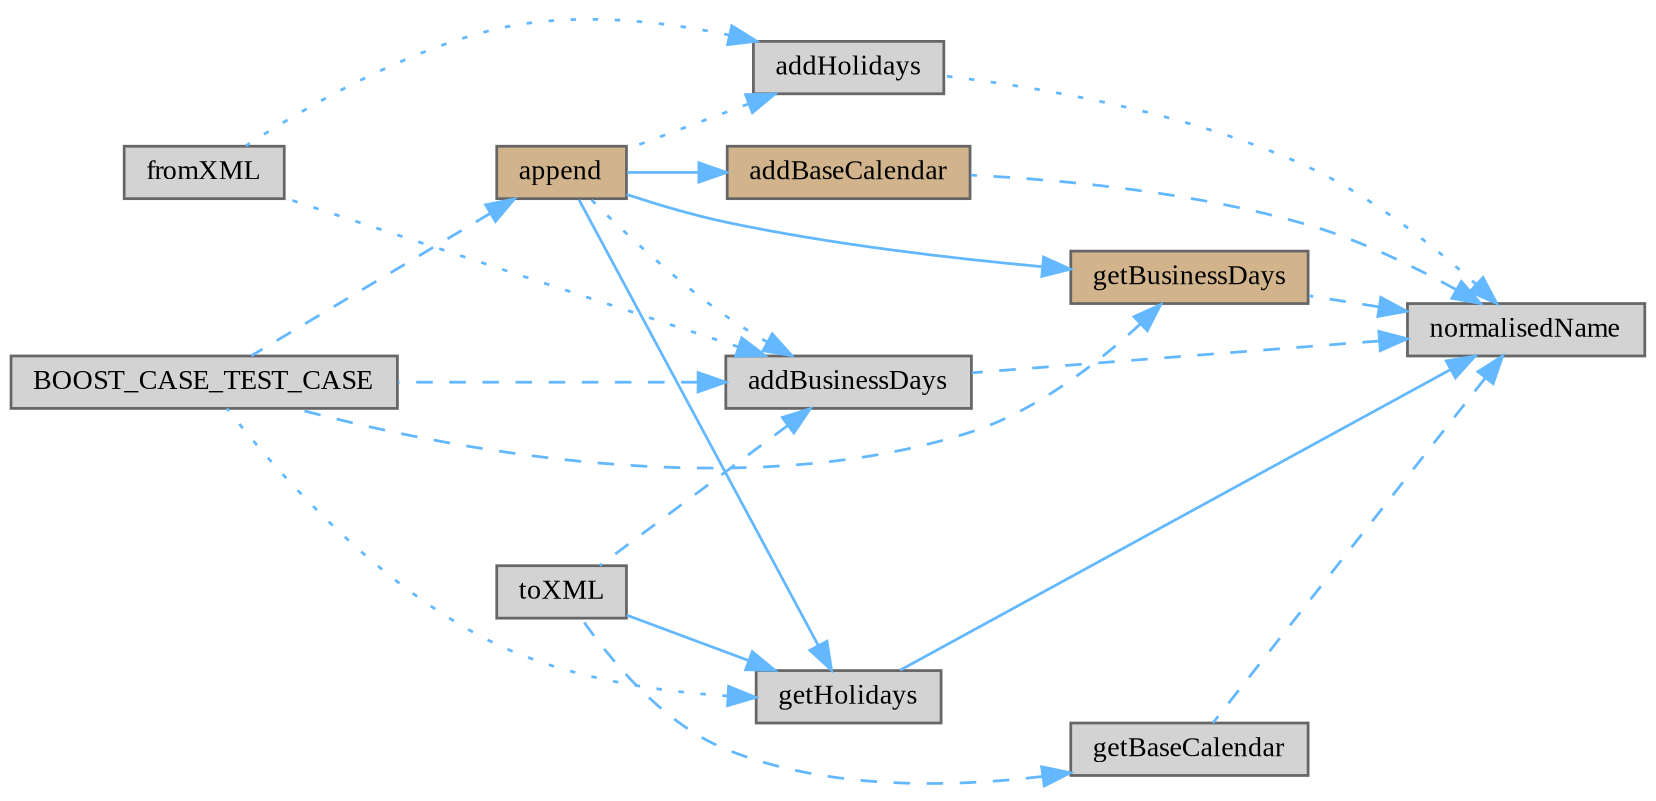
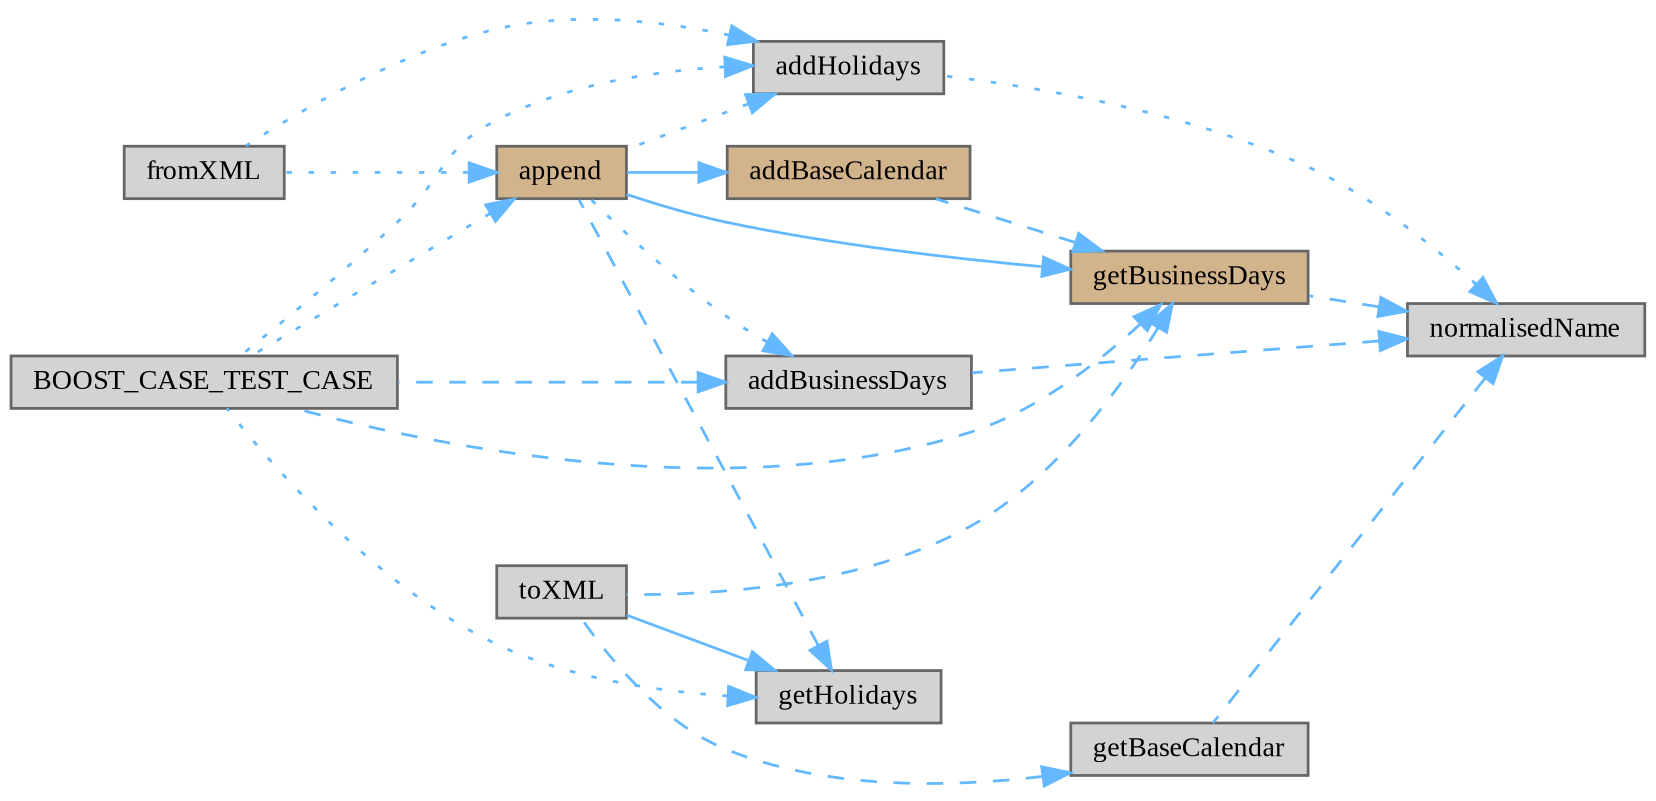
edge "BOOST_CASE_TEST_CASE" -> "addHolidays": added
edge "addBaseCalendar" -> "normalisedName": now "addBaseCalendar" -> "getBusinessDays"
edge "fromXML" -> "addBusinessDays": now "fromXML" -> "append"
edge "BOOST_CASE_TEST_CASE" -> "append": style dashed -> dotted
edge "append" -> "getHolidays": style solid -> dashed
edge "toXML" -> "addBusinessDays": now "toXML" -> "getBusinessDays"
edge "getHolidays" -> "normalisedName": removed
